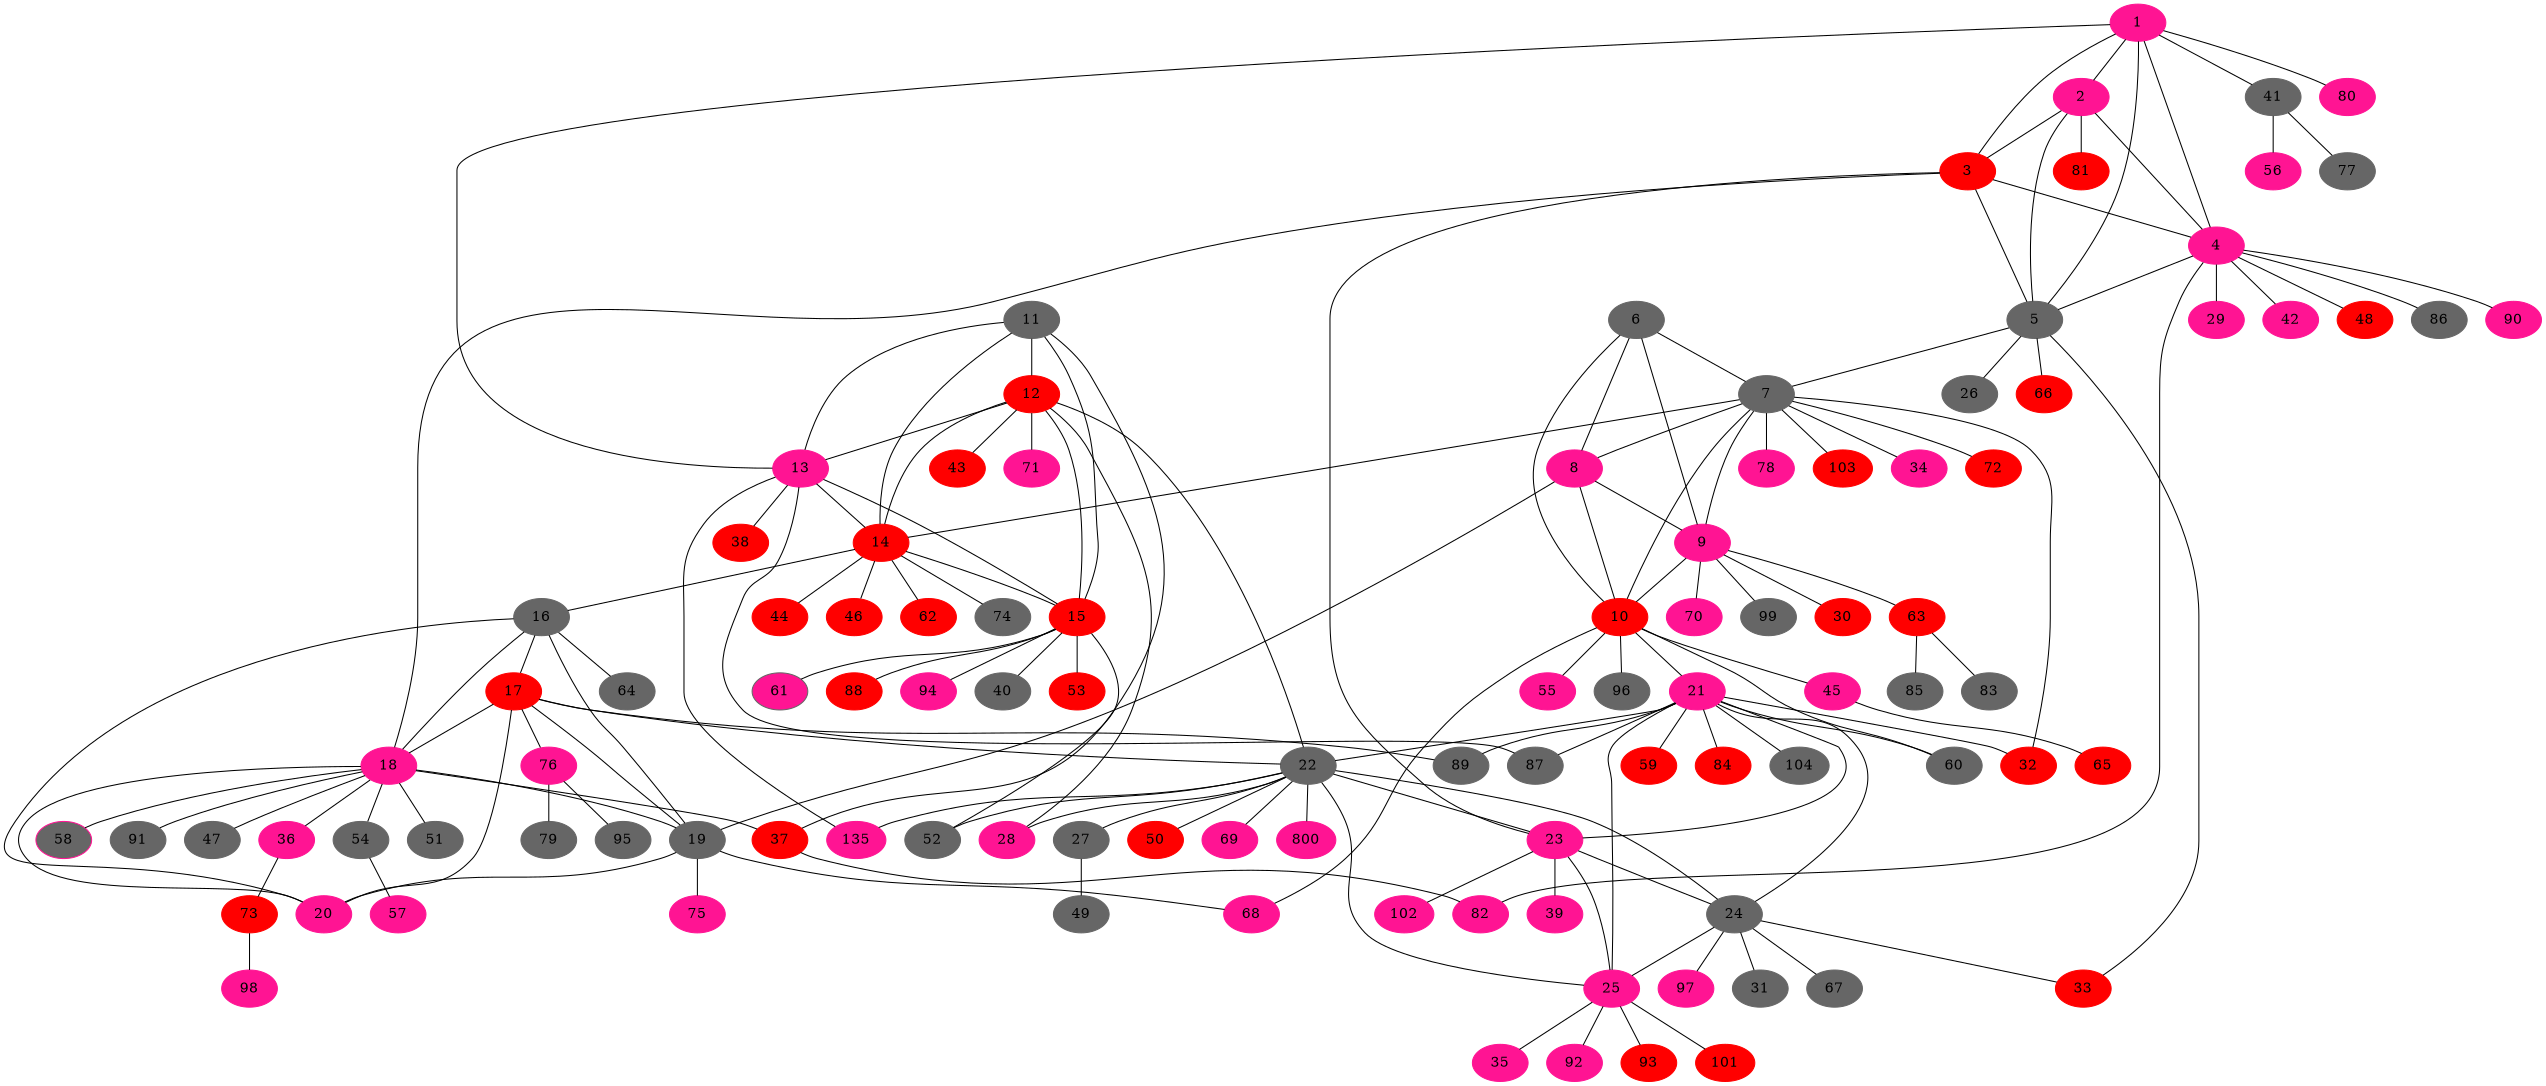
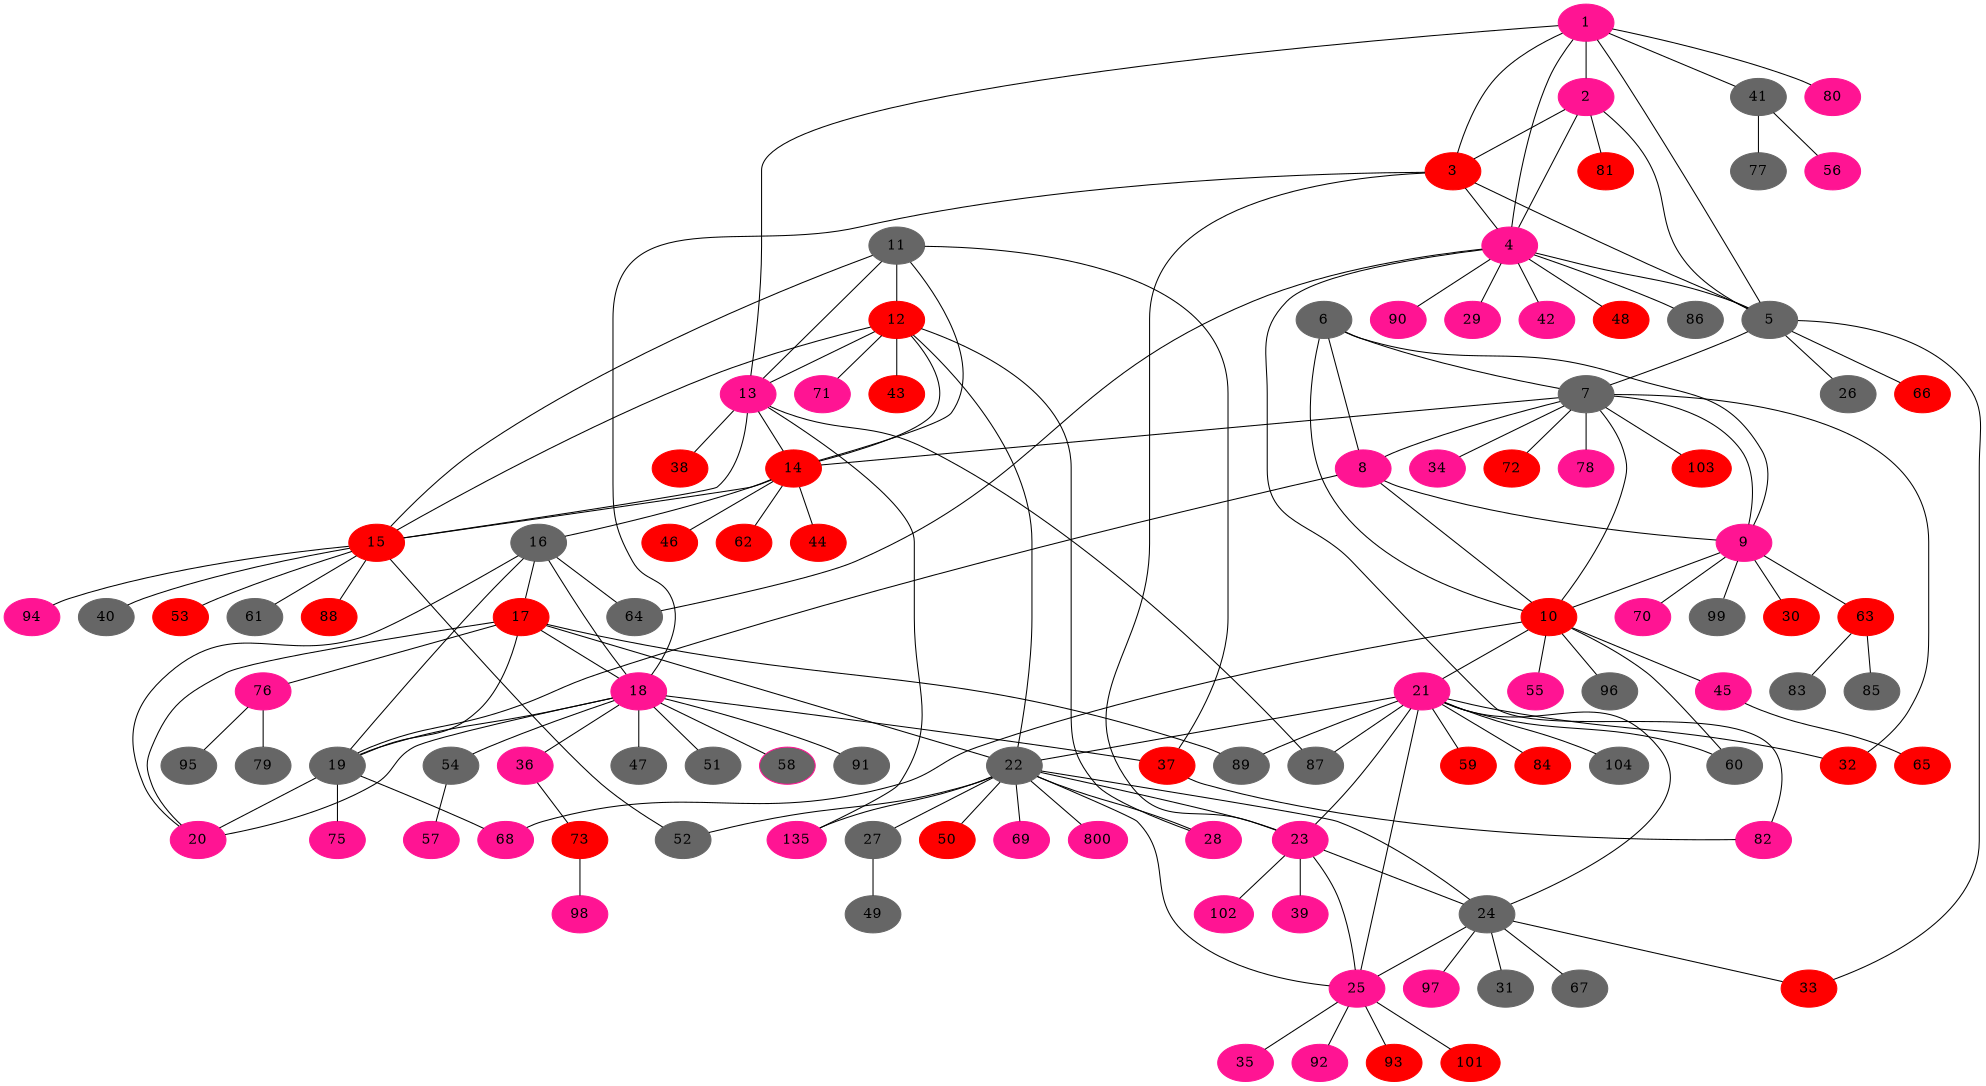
edge "4" -- "64": added
node "74": removed
node "61": fillcolor deeppink -> gray40
